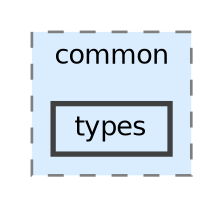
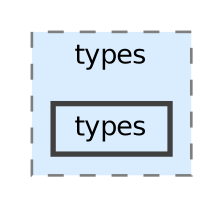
cluster "common": label "common" -> "types"
